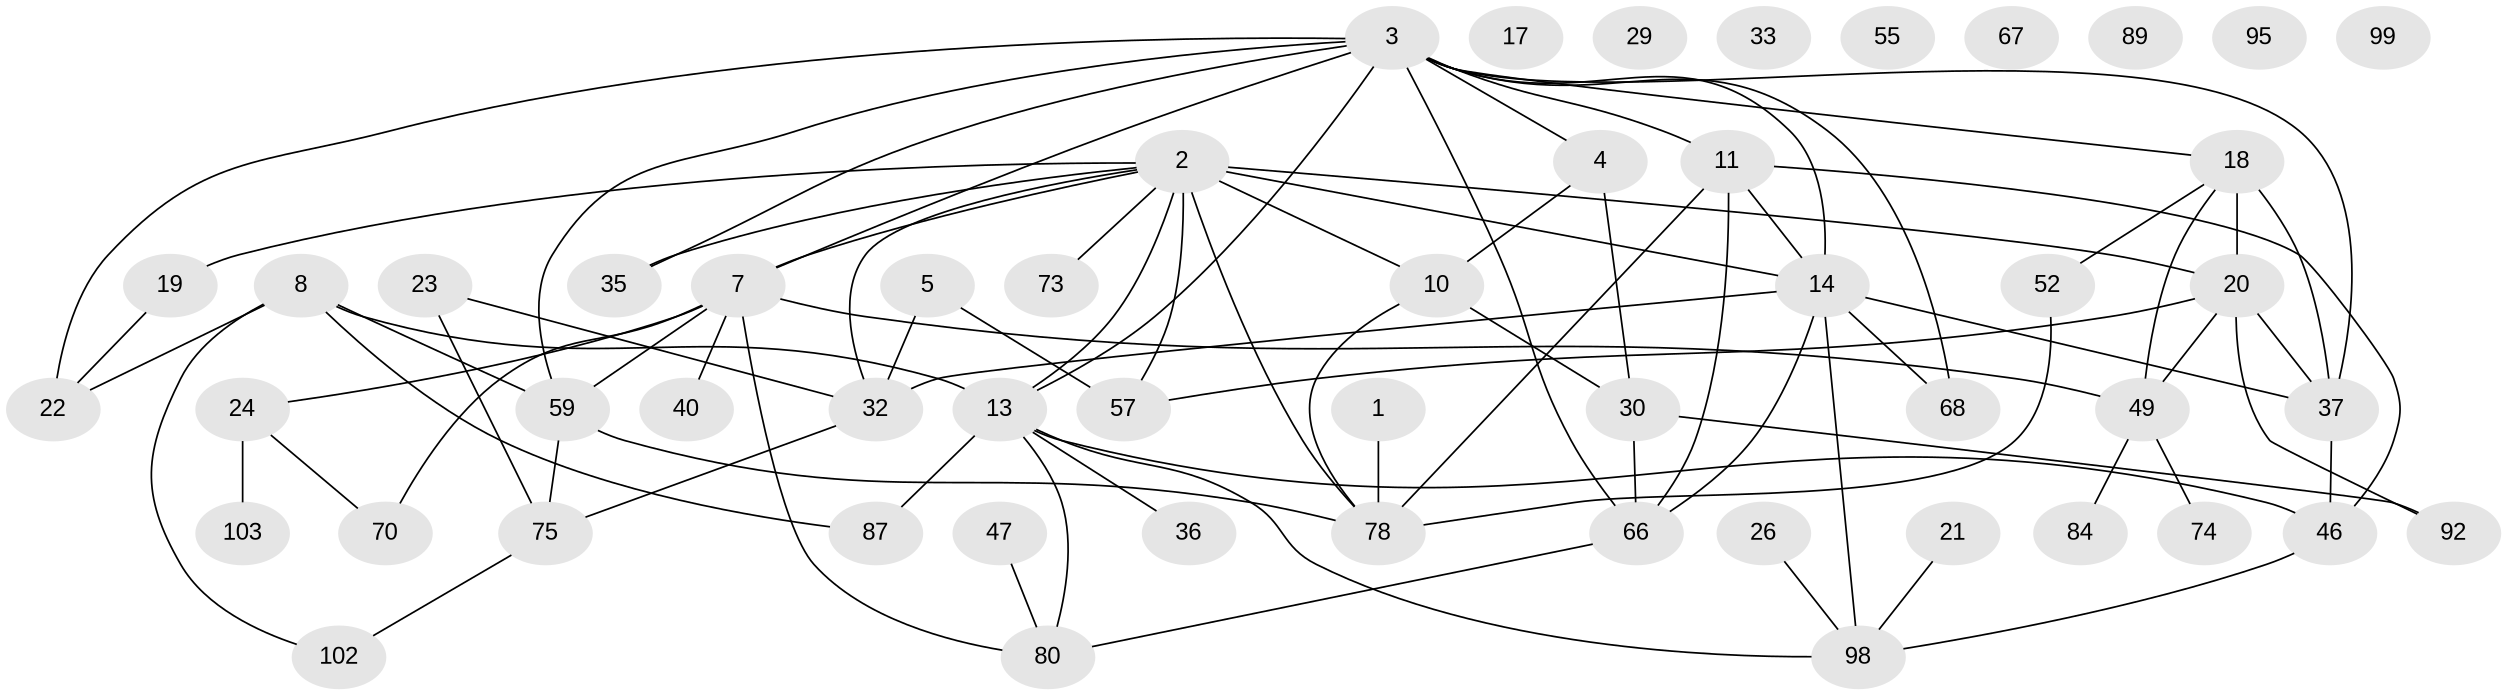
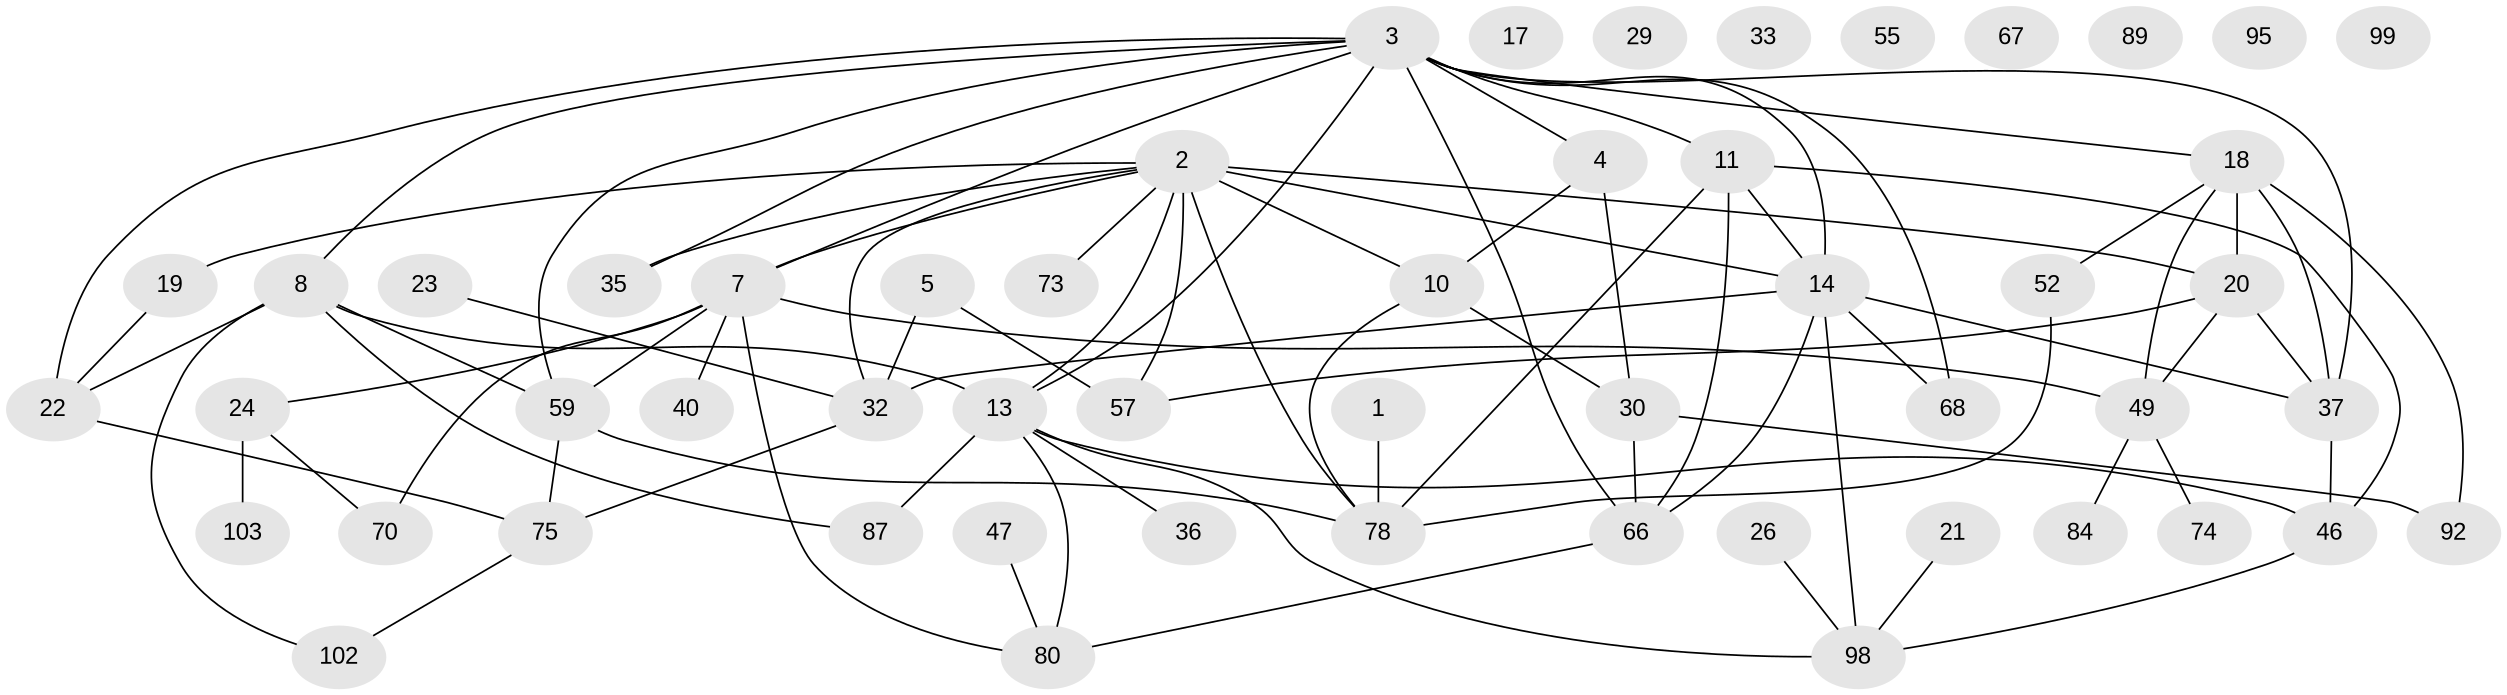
edge "3" -- "8": added
edge "23" -- "75": now "22" -- "75"
edge "20" -- "92": now "18" -- "92"
